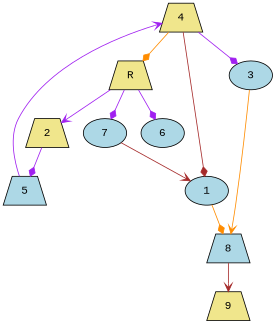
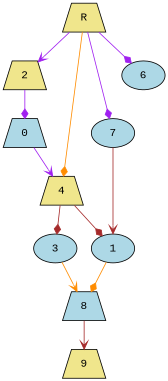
edge "4" -> "R": reversed
edge "4" -> "3": color purple -> brown
node "5": label "5" -> "0"
